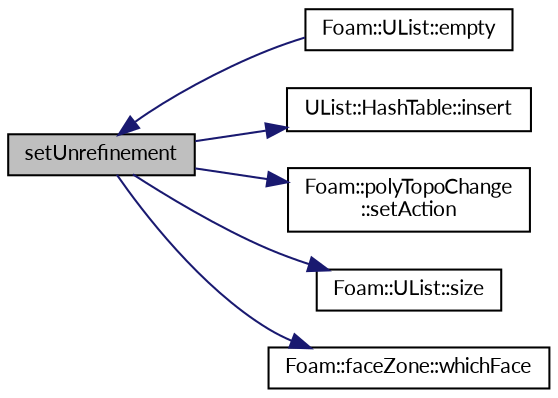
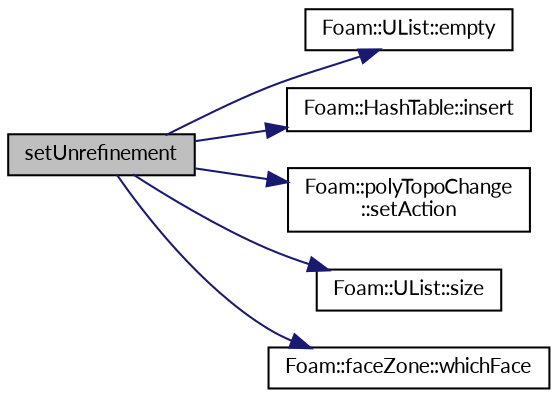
edge "Foam::UList::empty" -> "setUnrefinement": reversed
node "UList::HashTable::insert": label "UList::HashTable::insert" -> "Foam::HashTable::insert"
